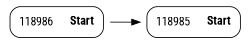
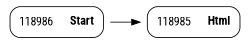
node "118985": text "Start" -> "Html"
